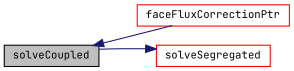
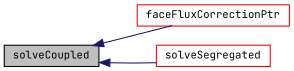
edge "solveCoupled" -> "solveSegregated": reversed
